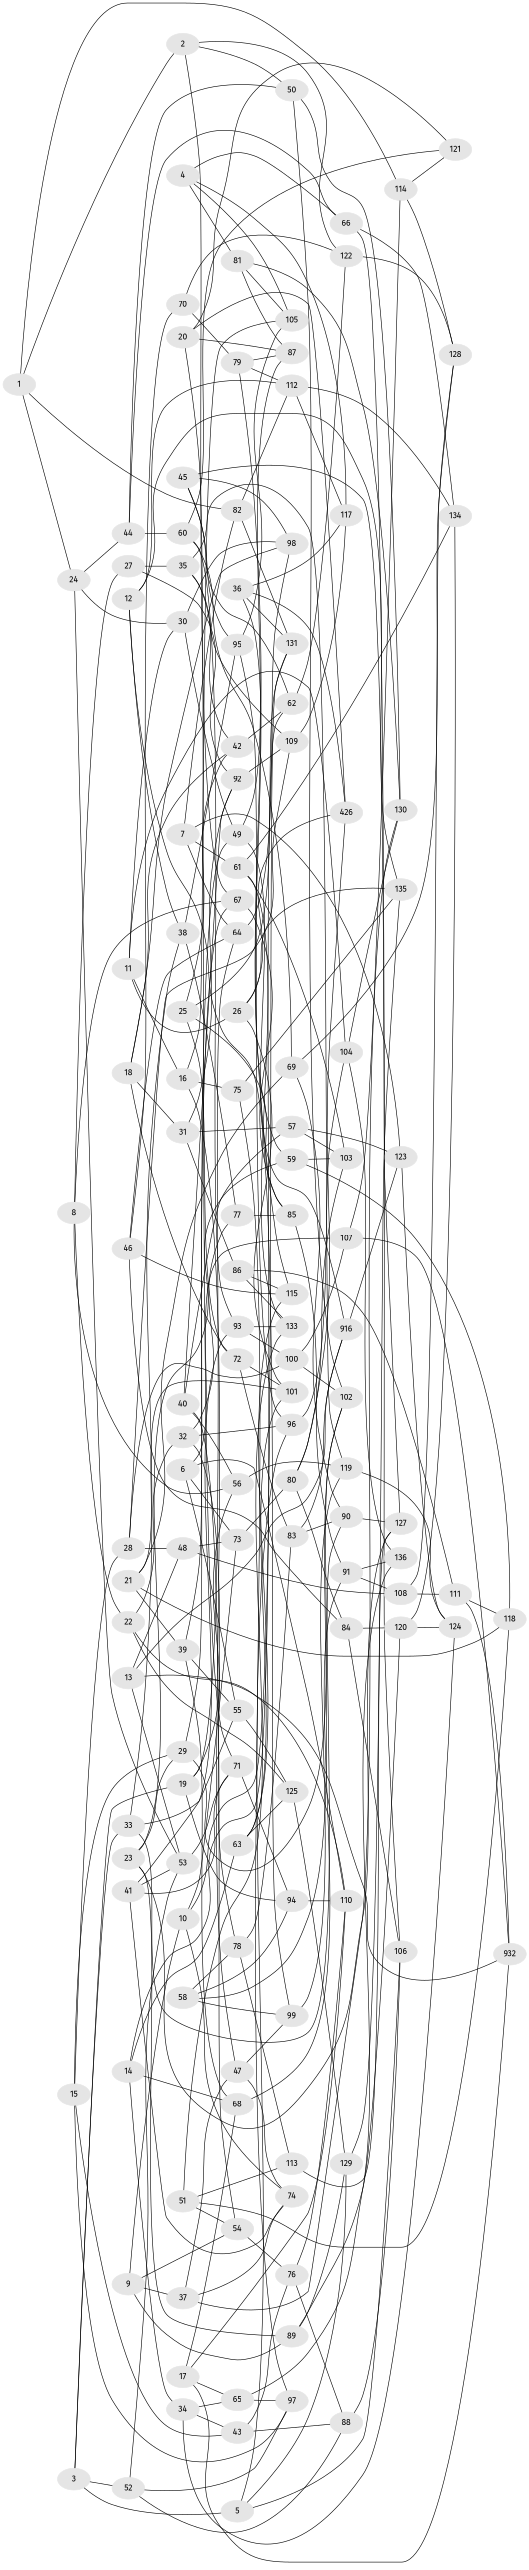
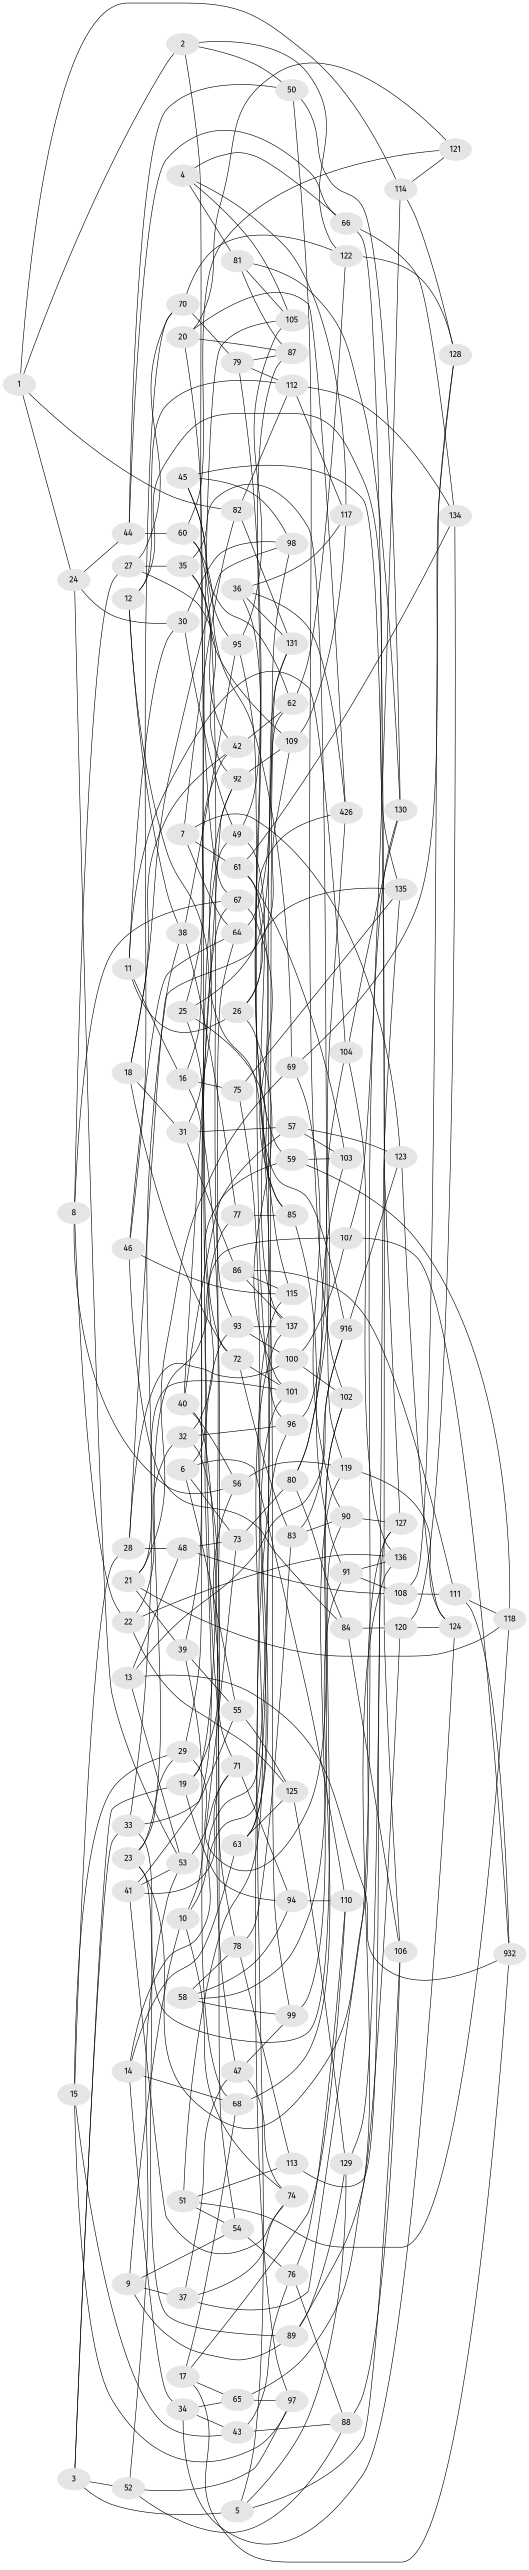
edge "70" -- "27": added
node "133": label "133" -> "137"
edge "22" -- "110": now "22" -- "136"
